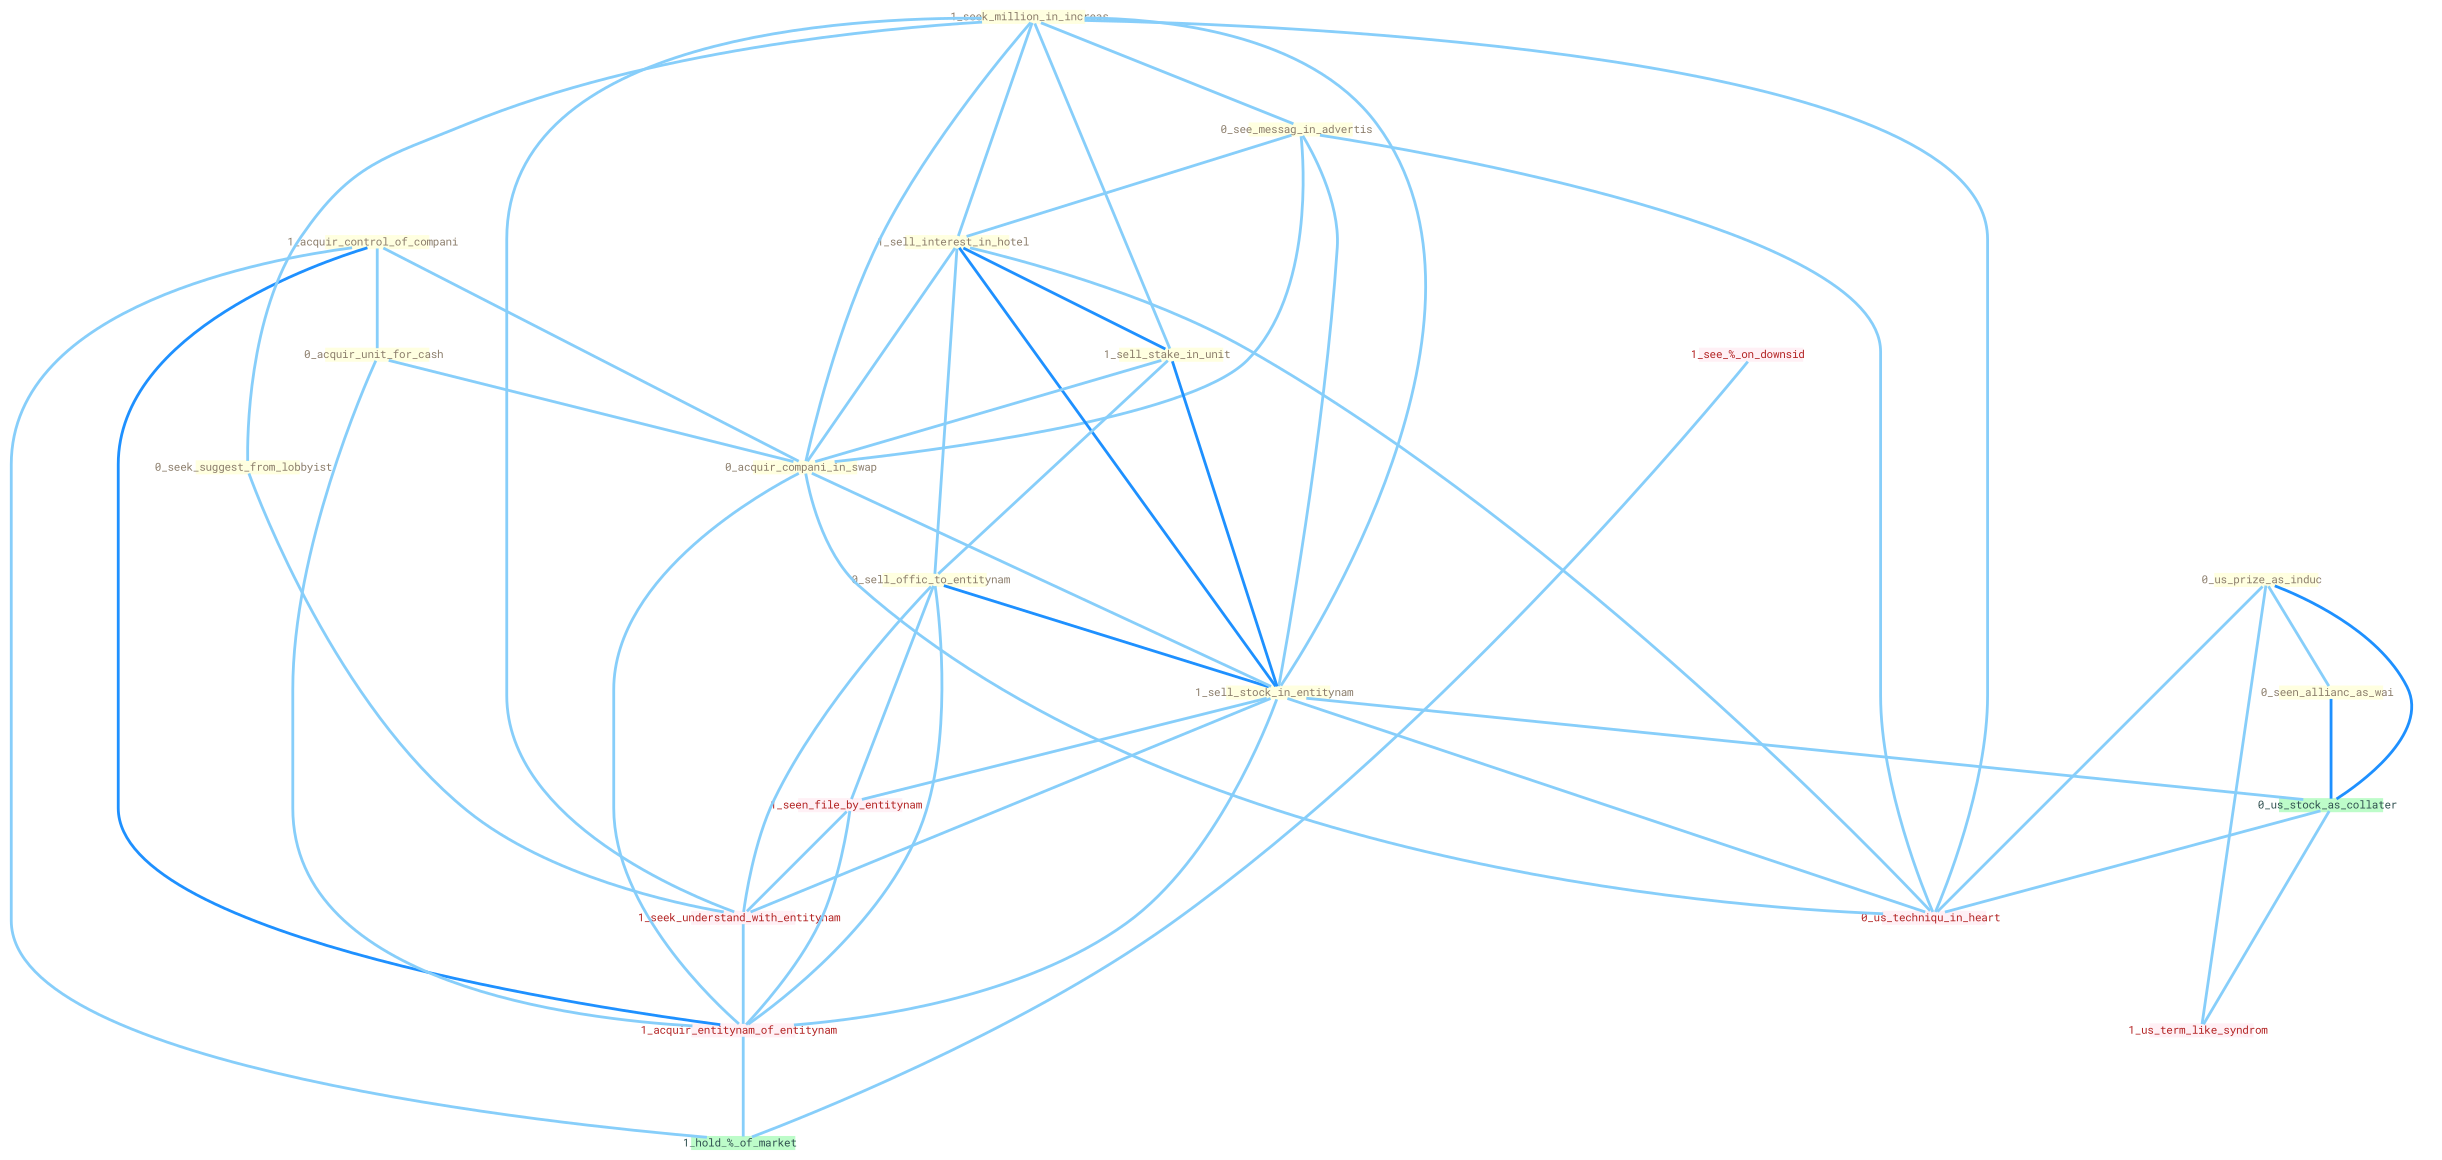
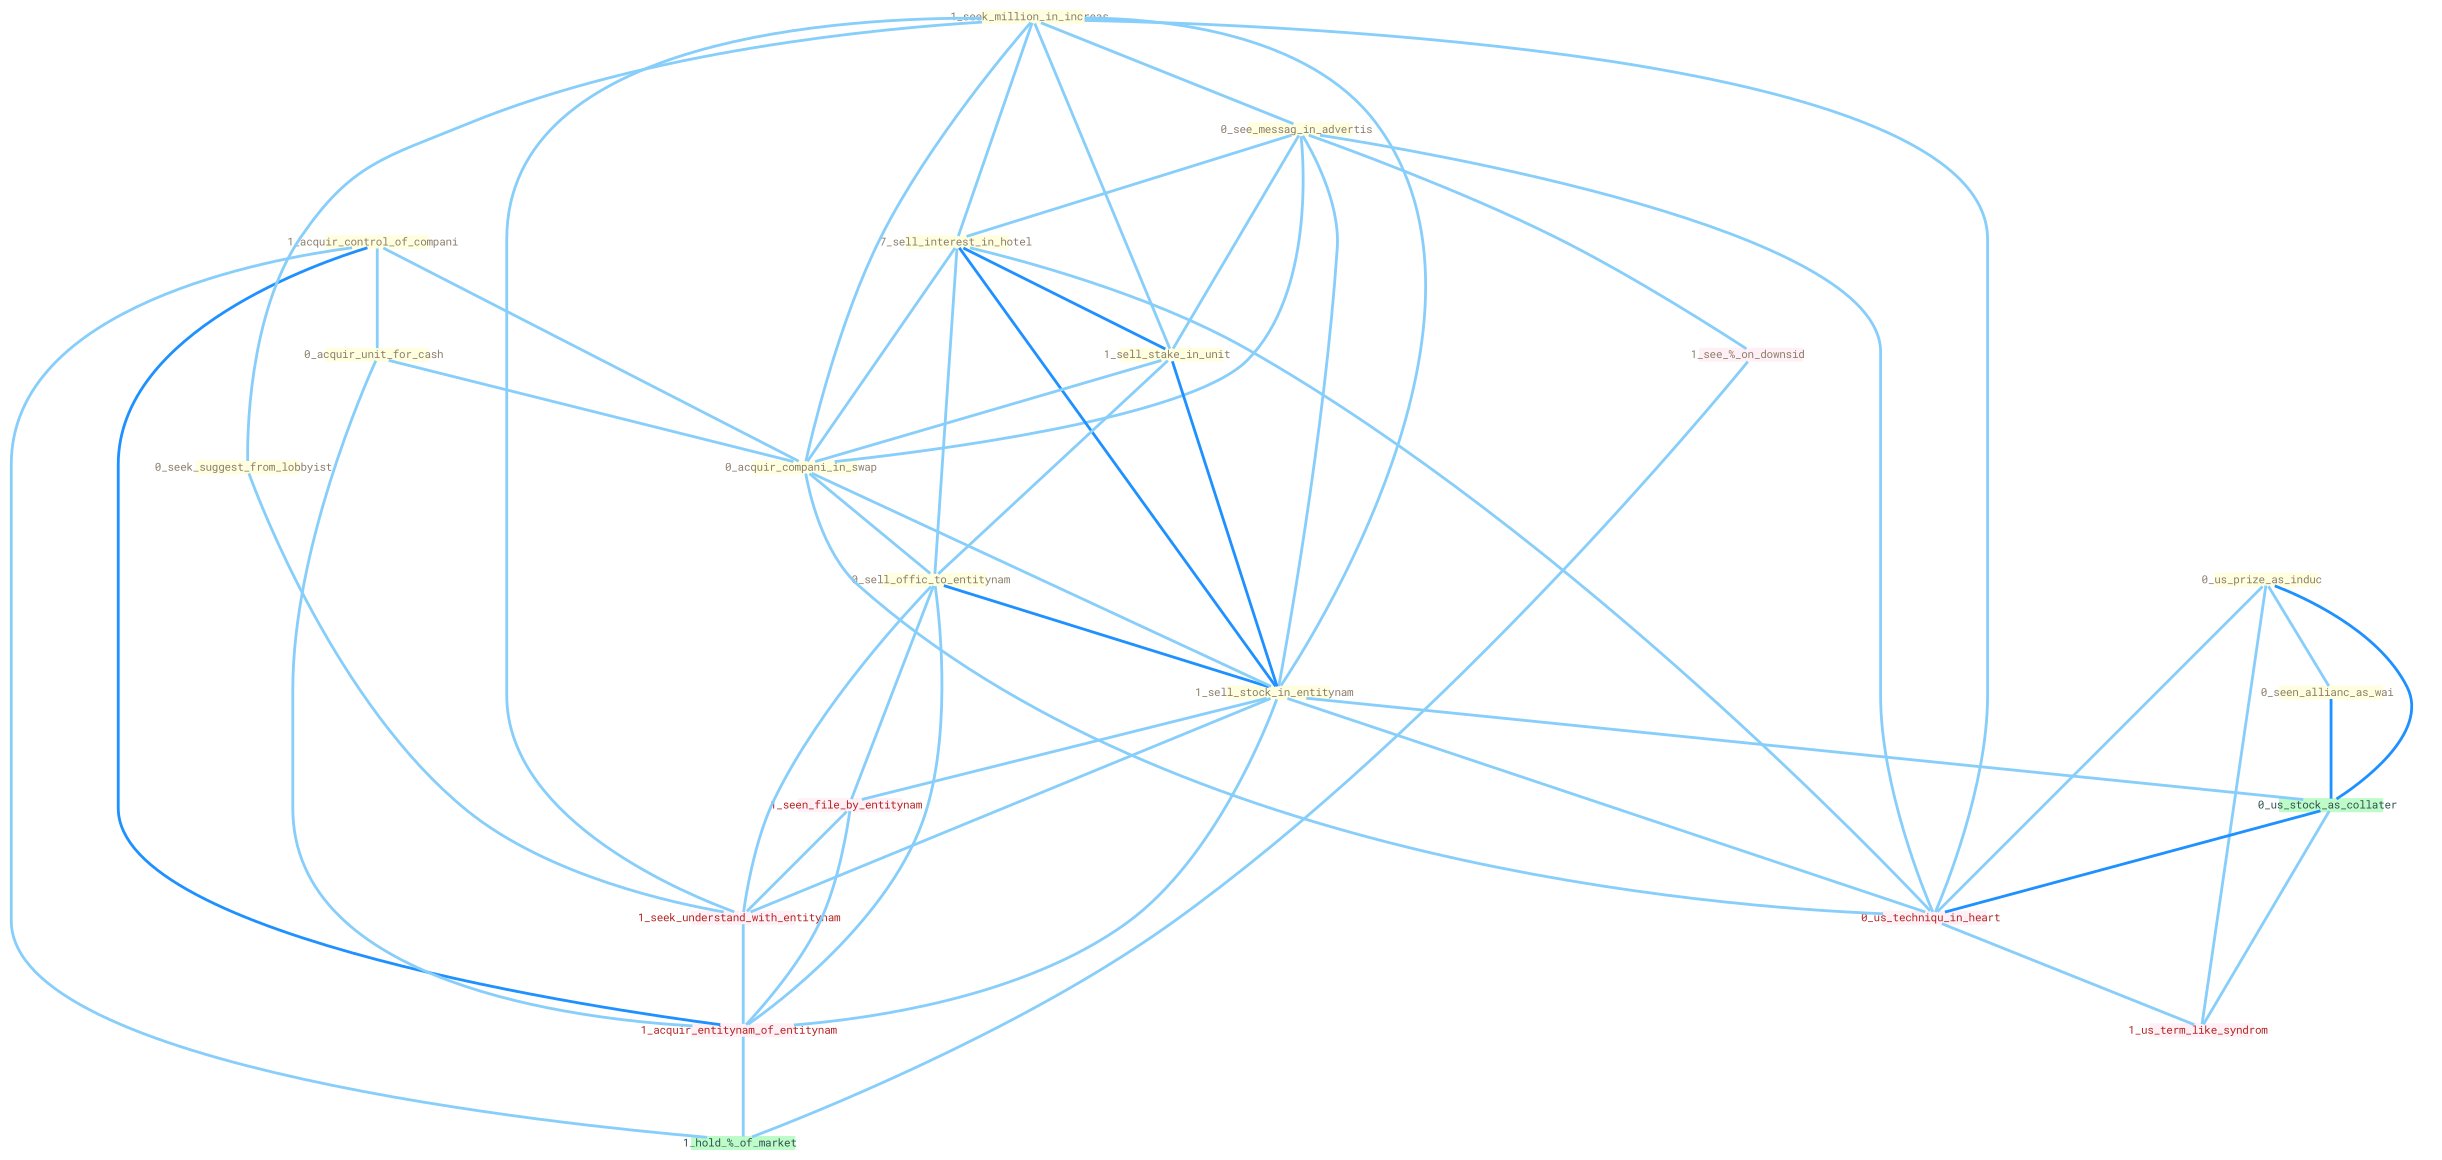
edge "0_see_messag_in_advertis" -- "1_see_%_on_downsid": added
node "1_sell_interest_in_hotel": label "1_sell_interest_in_hotel" -> "7_sell_interest_in_hotel"
edge "0_see_messag_in_advertis" -- "1_sell_stake_in_unit": added
node "1_see_%_on_downsid": fontcolor #b22222 -> #8b7d6b
edge "0_acquir_compani_in_swap" -- "1_acquir_entitynam_of_entitynam": now "0_acquir_compani_in_swap" -- "0_sell_offic_to_entitynam"
edge "0_us_stock_as_collater" -- "0_us_techniqu_in_heart": color #87cefa -> #1e90ff
edge "0_us_techniqu_in_heart" -- "1_us_term_like_syndrom": added
